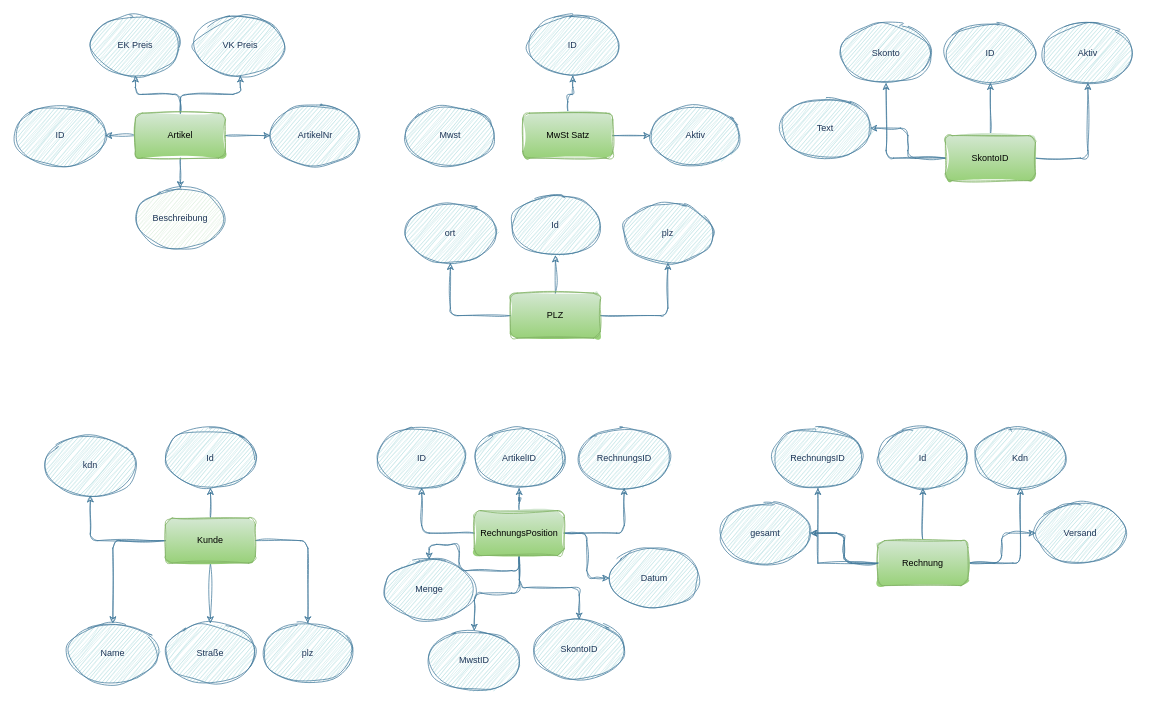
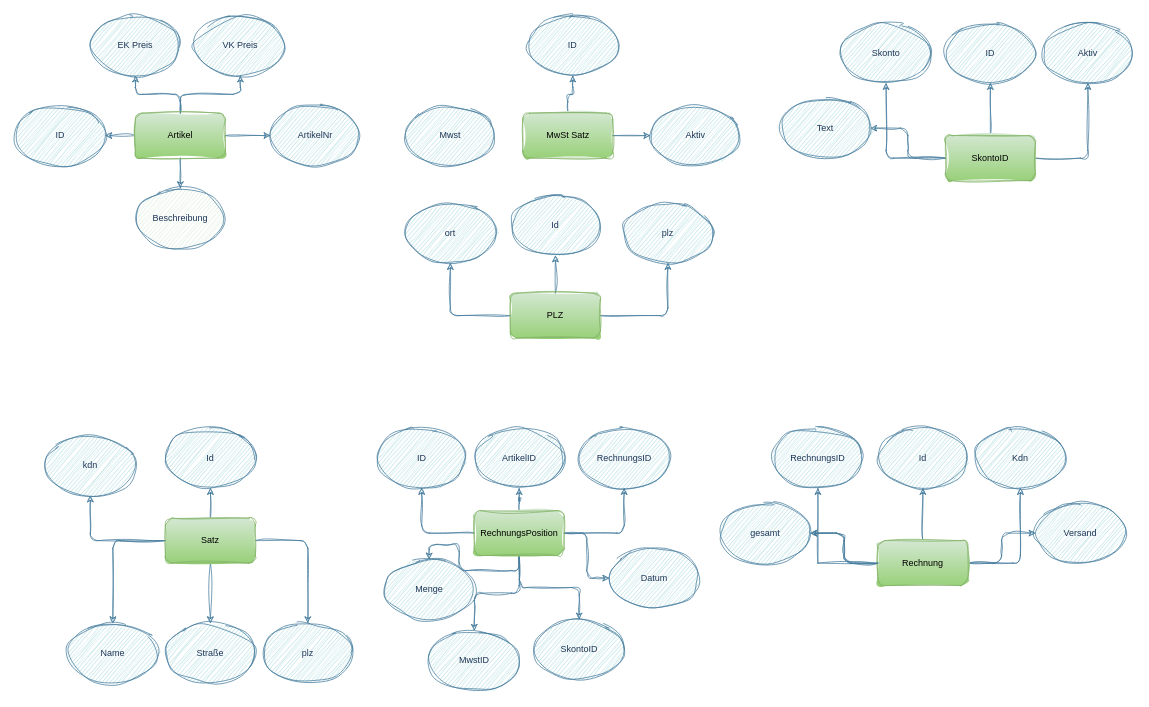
node "Kunde": label "Kunde" -> "Satz"
